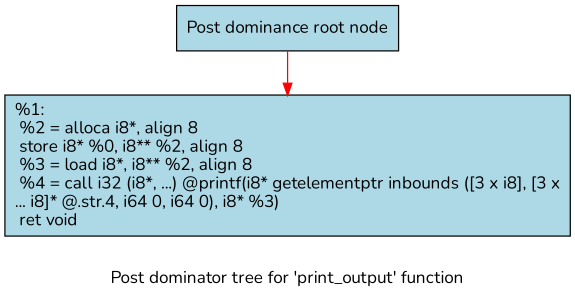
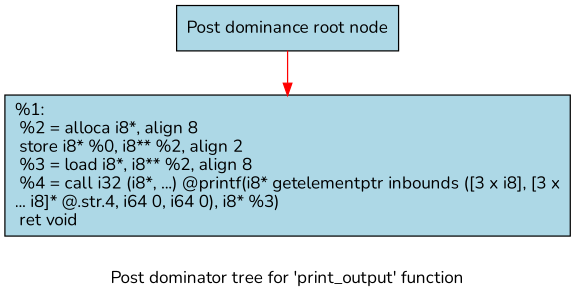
node "%1:": text "store i8* %0, i8** %2, align 8" -> "store i8* %0, i8** %2, align 2"
